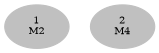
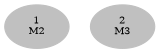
node "2": text "M4" -> "M3"
